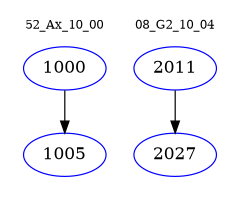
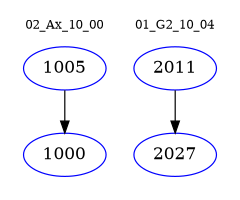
cluster "52_Ax_10_00": label "52_Ax_10_00" -> "02_Ax_10_00"
cluster "08_G2_10_04": label "08_G2_10_04" -> "01_G2_10_04"
edge "1000" -> "1005": reversed
